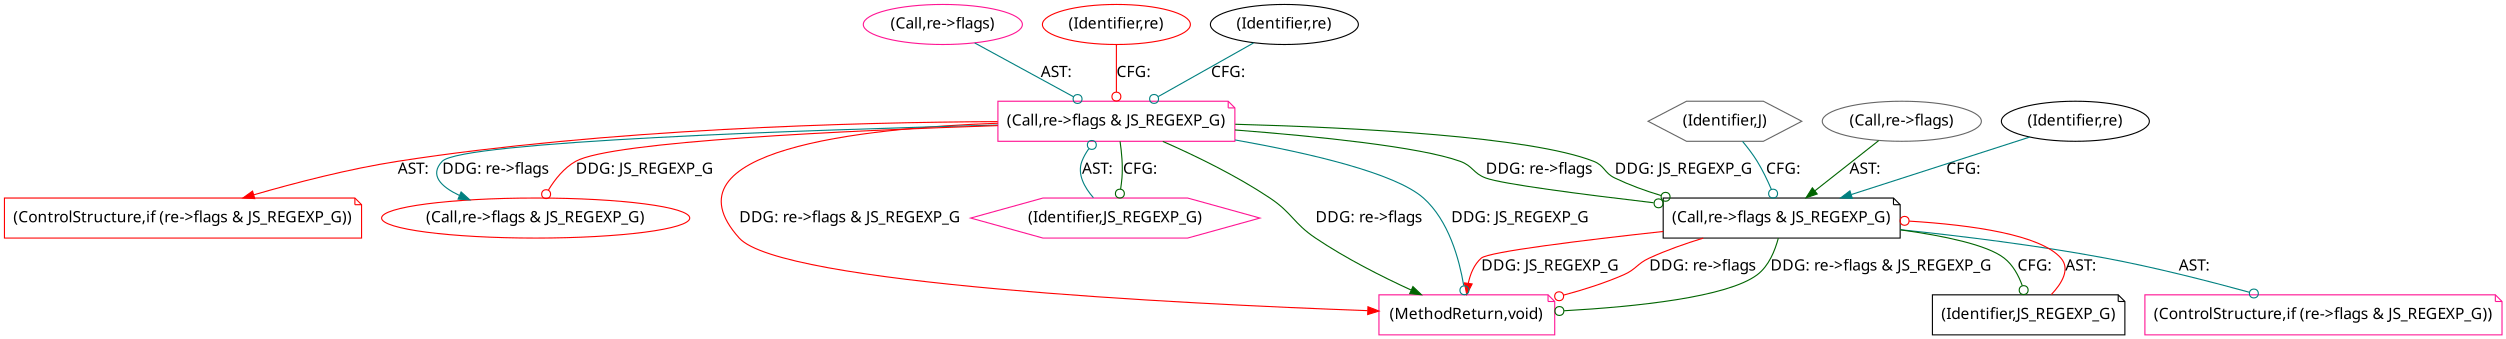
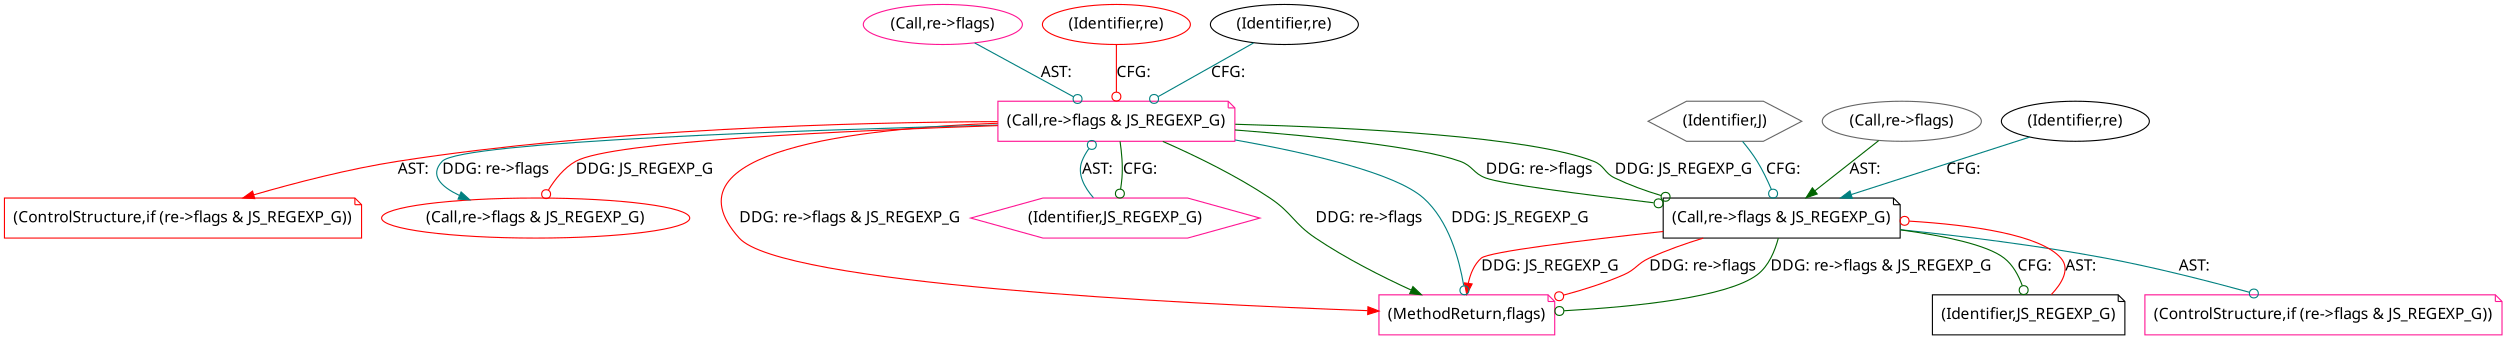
node "(MethodReturn,void)": label "(MethodReturn,void)" -> "(MethodReturn,flags)"
